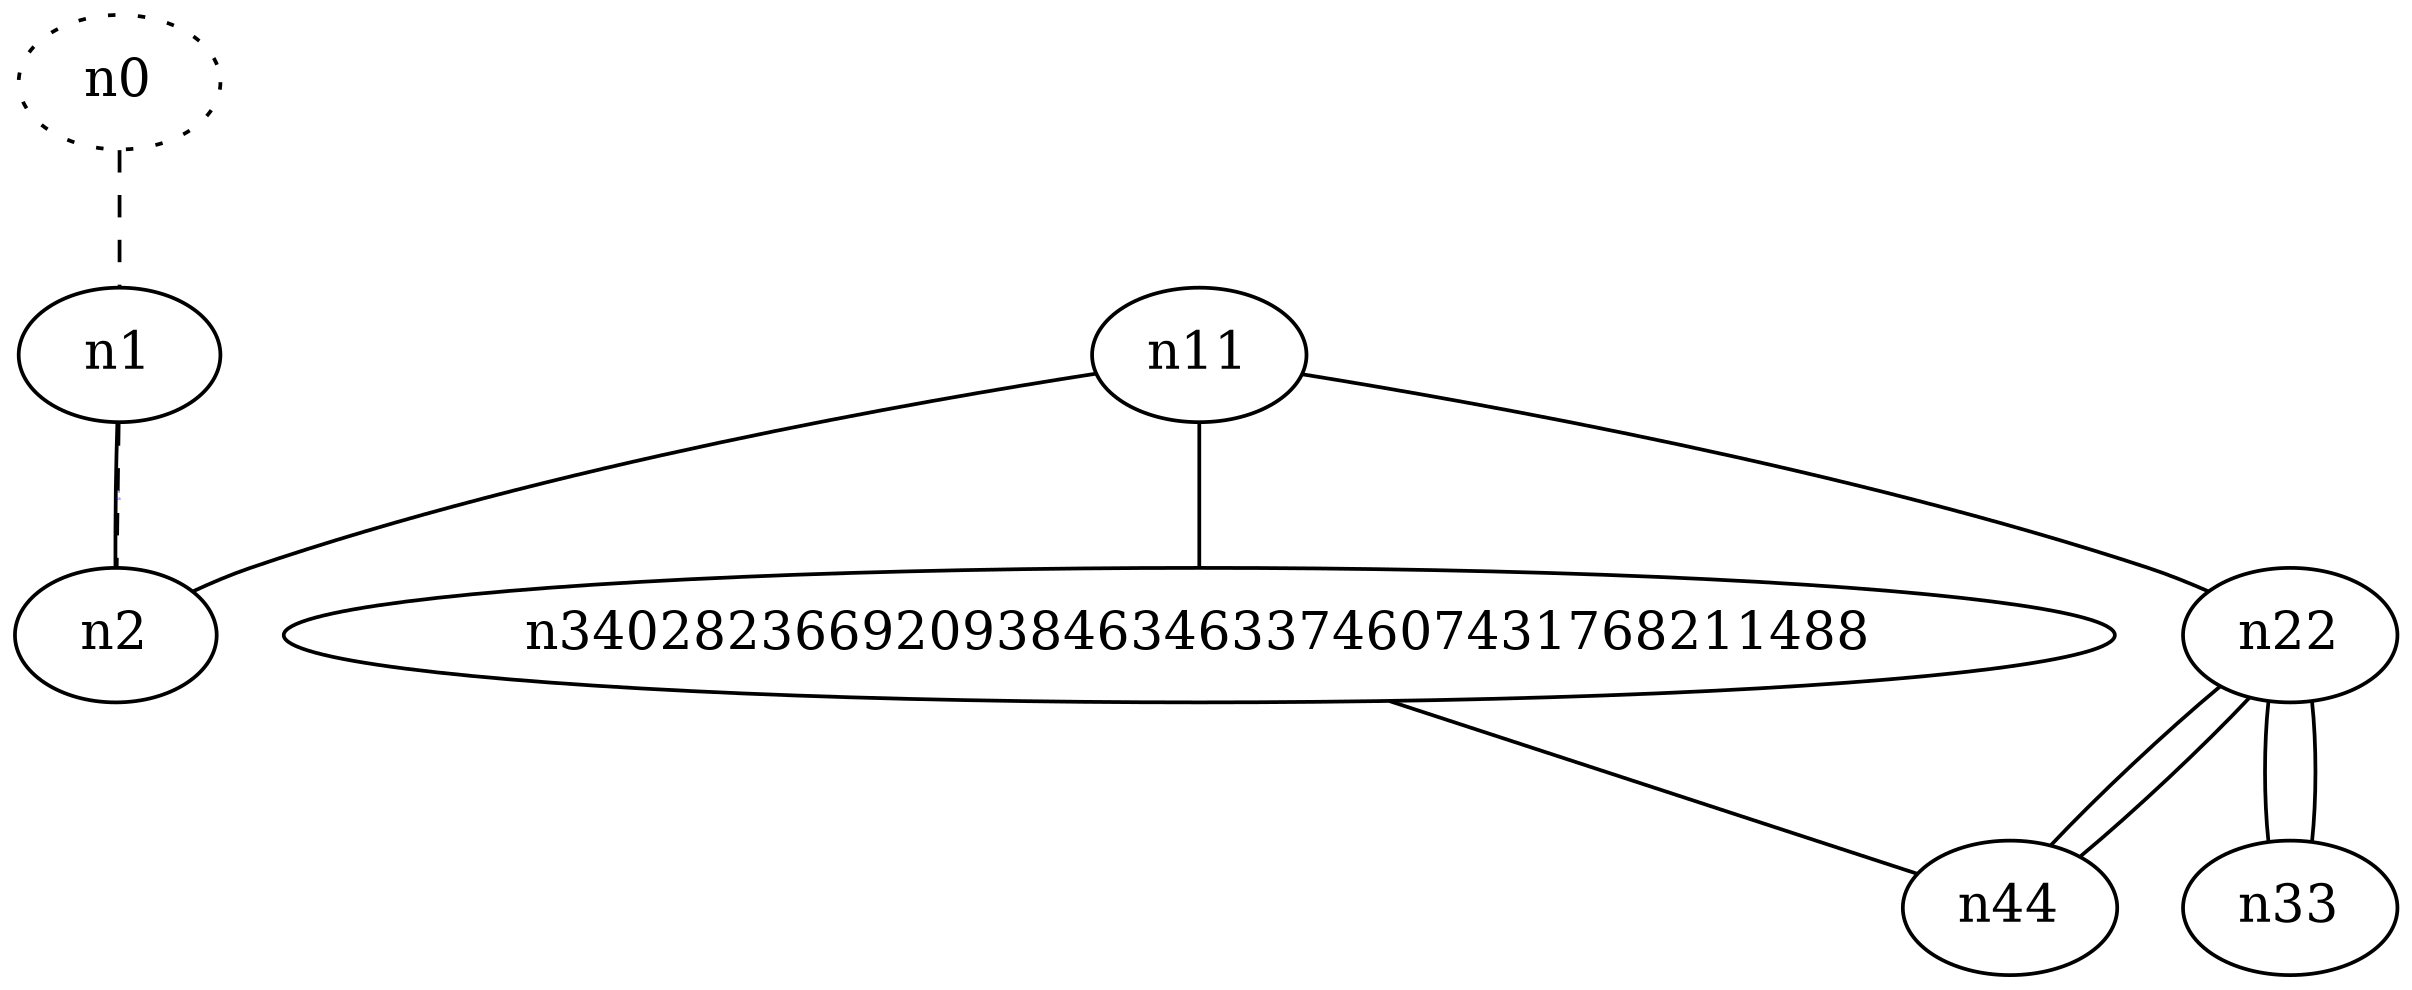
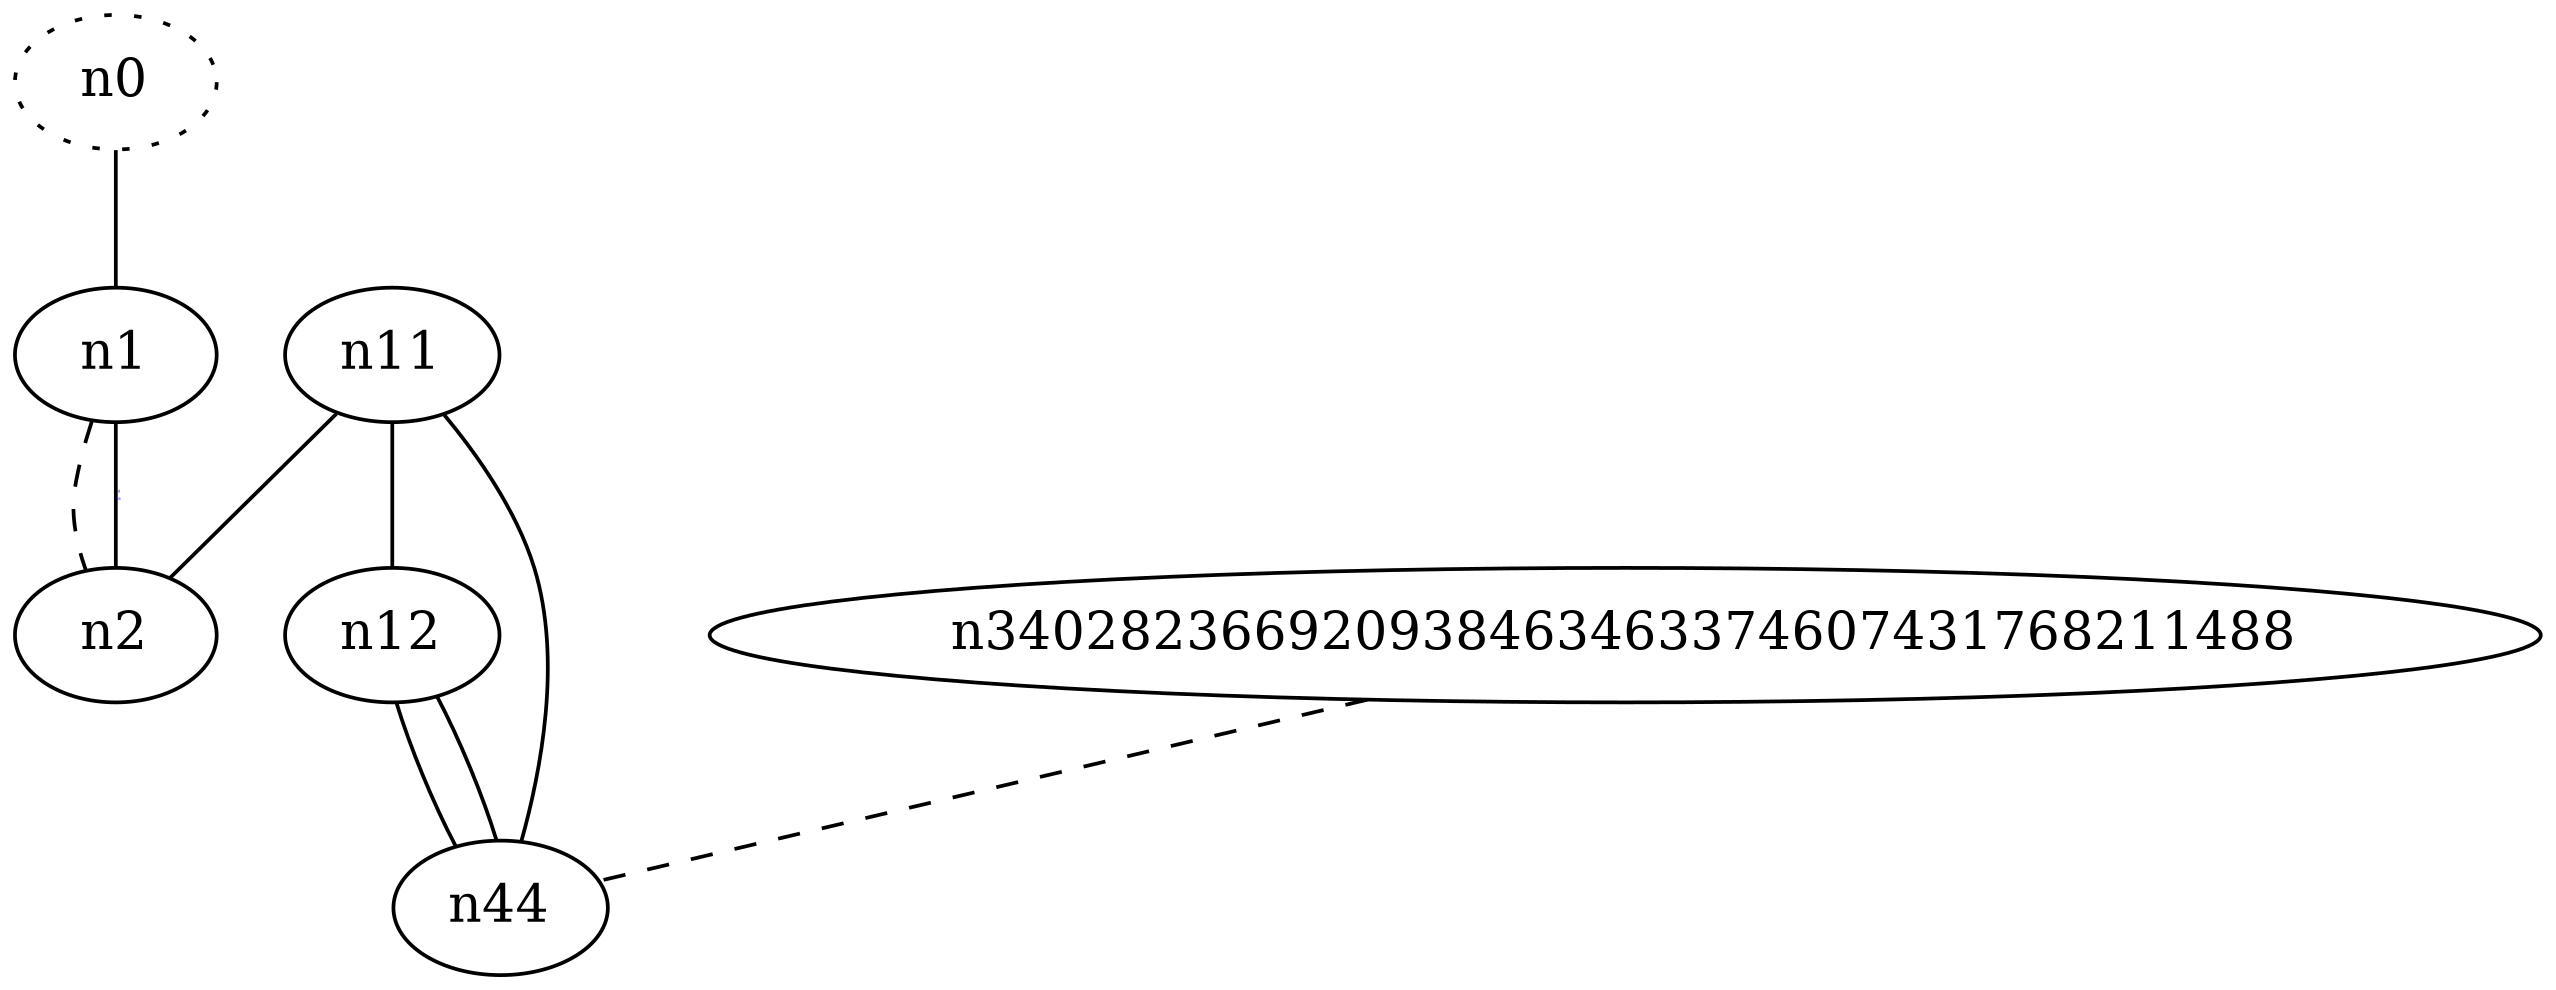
edge "n0" -- "n1": style dashed -> solid
edge "n11" -- "n340282366920938463463374607431768211488": now "n11" -- "n44"
node "n22": label "n22" -> "n12"
edge "n340282366920938463463374607431768211488" -- "n44": style solid -> dashed
node "n33": removed
